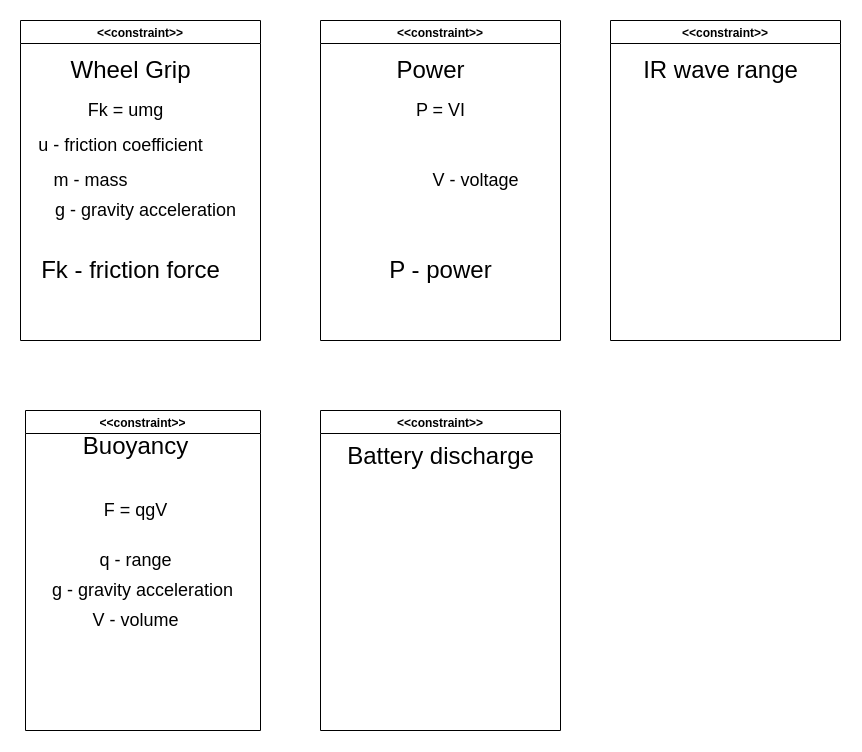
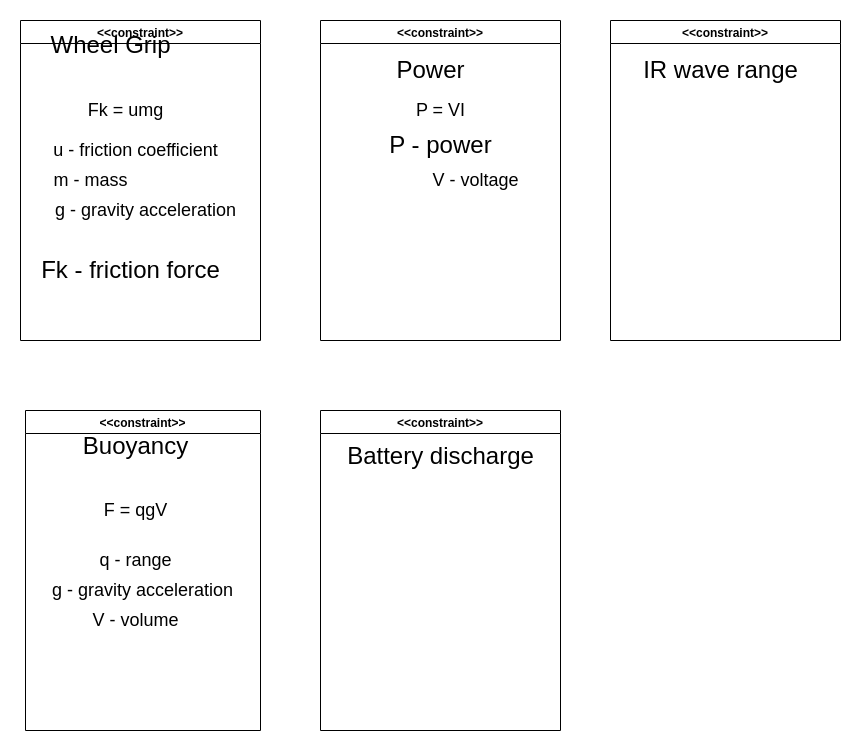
node "Wheel Grip": moved (131, 71) -> (111, 46)
node "u - friction coefficient": moved (121, 146) -> (136, 151)
node "P - power": moved (441, 271) -> (441, 146)
